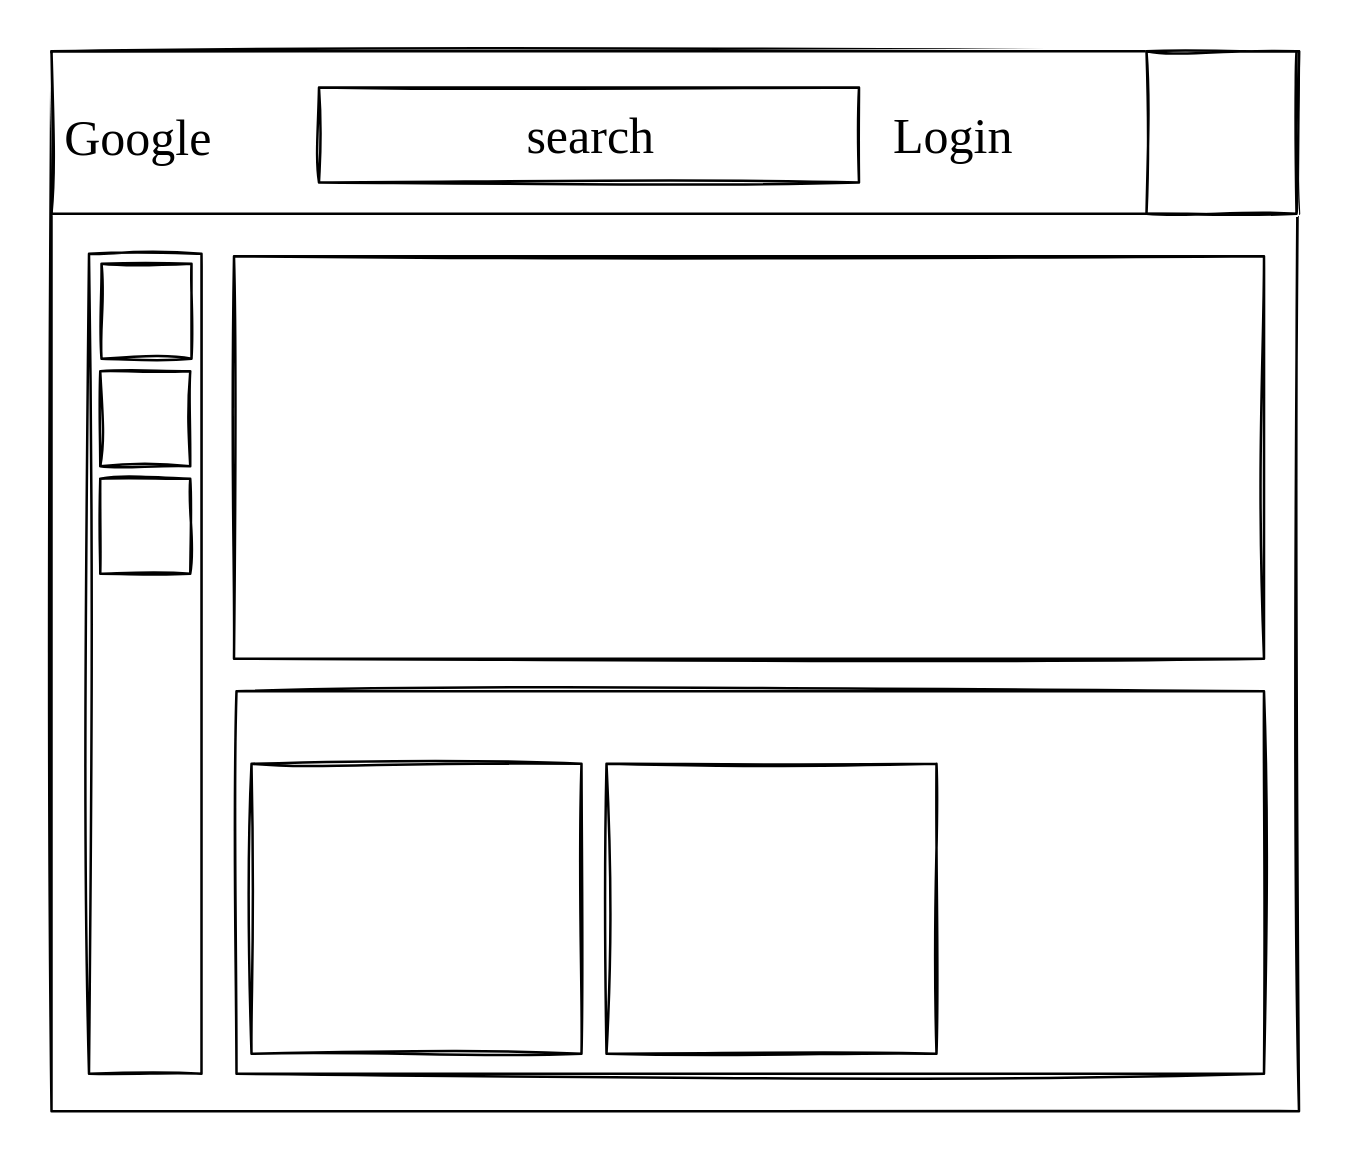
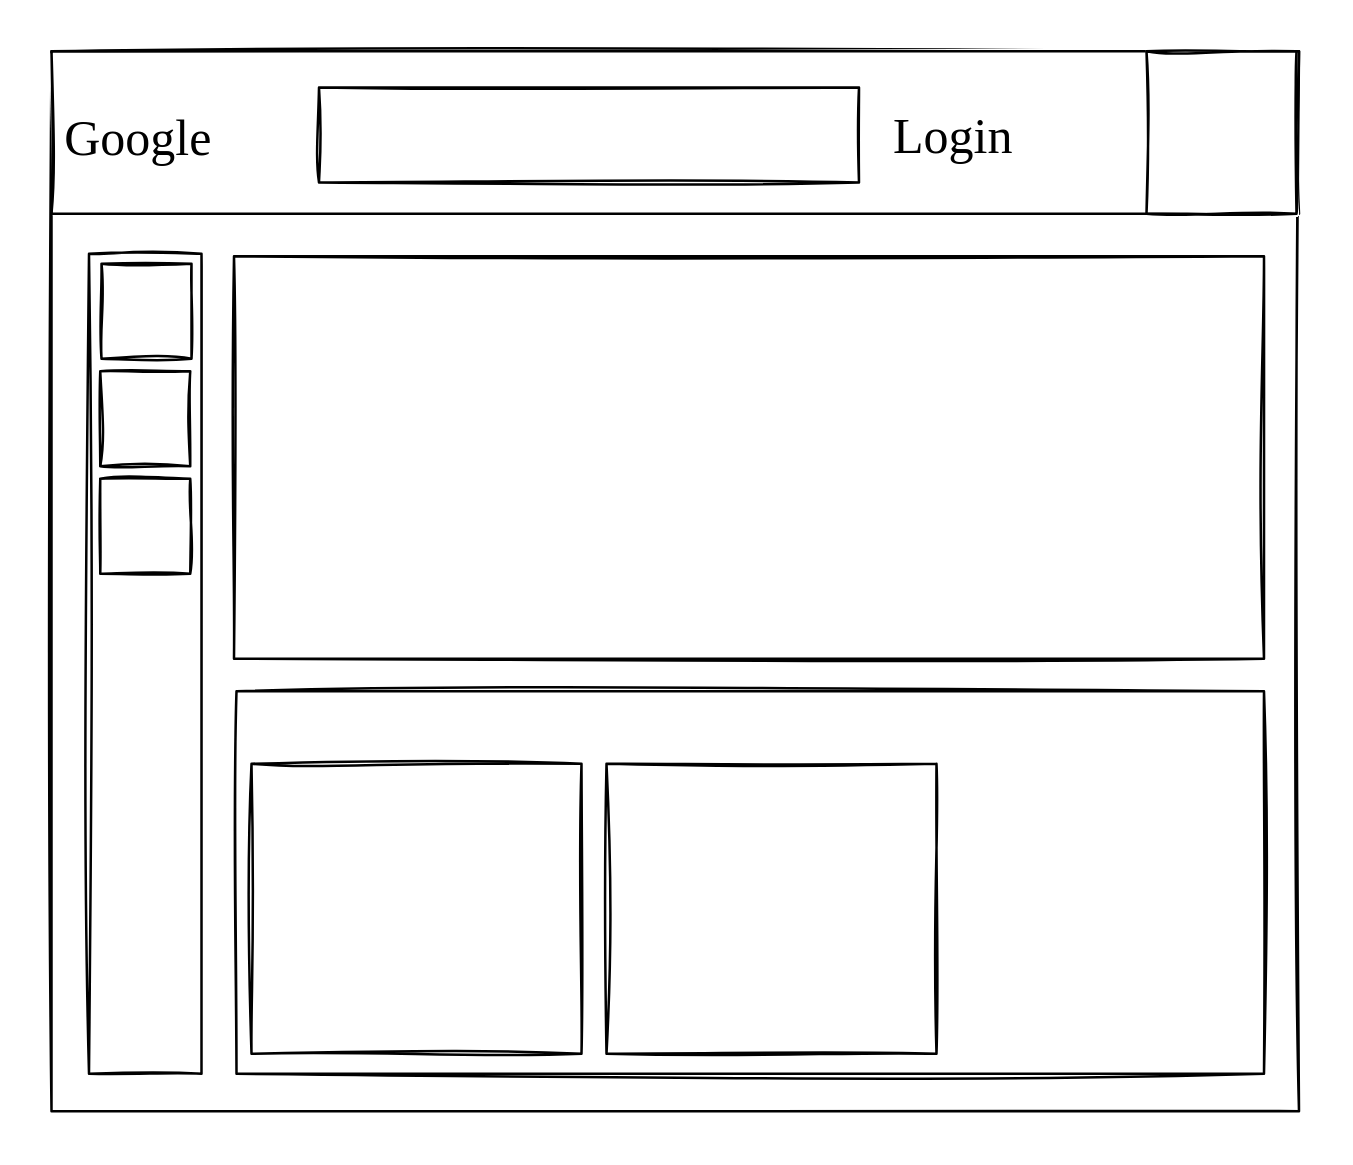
node "search": removed
